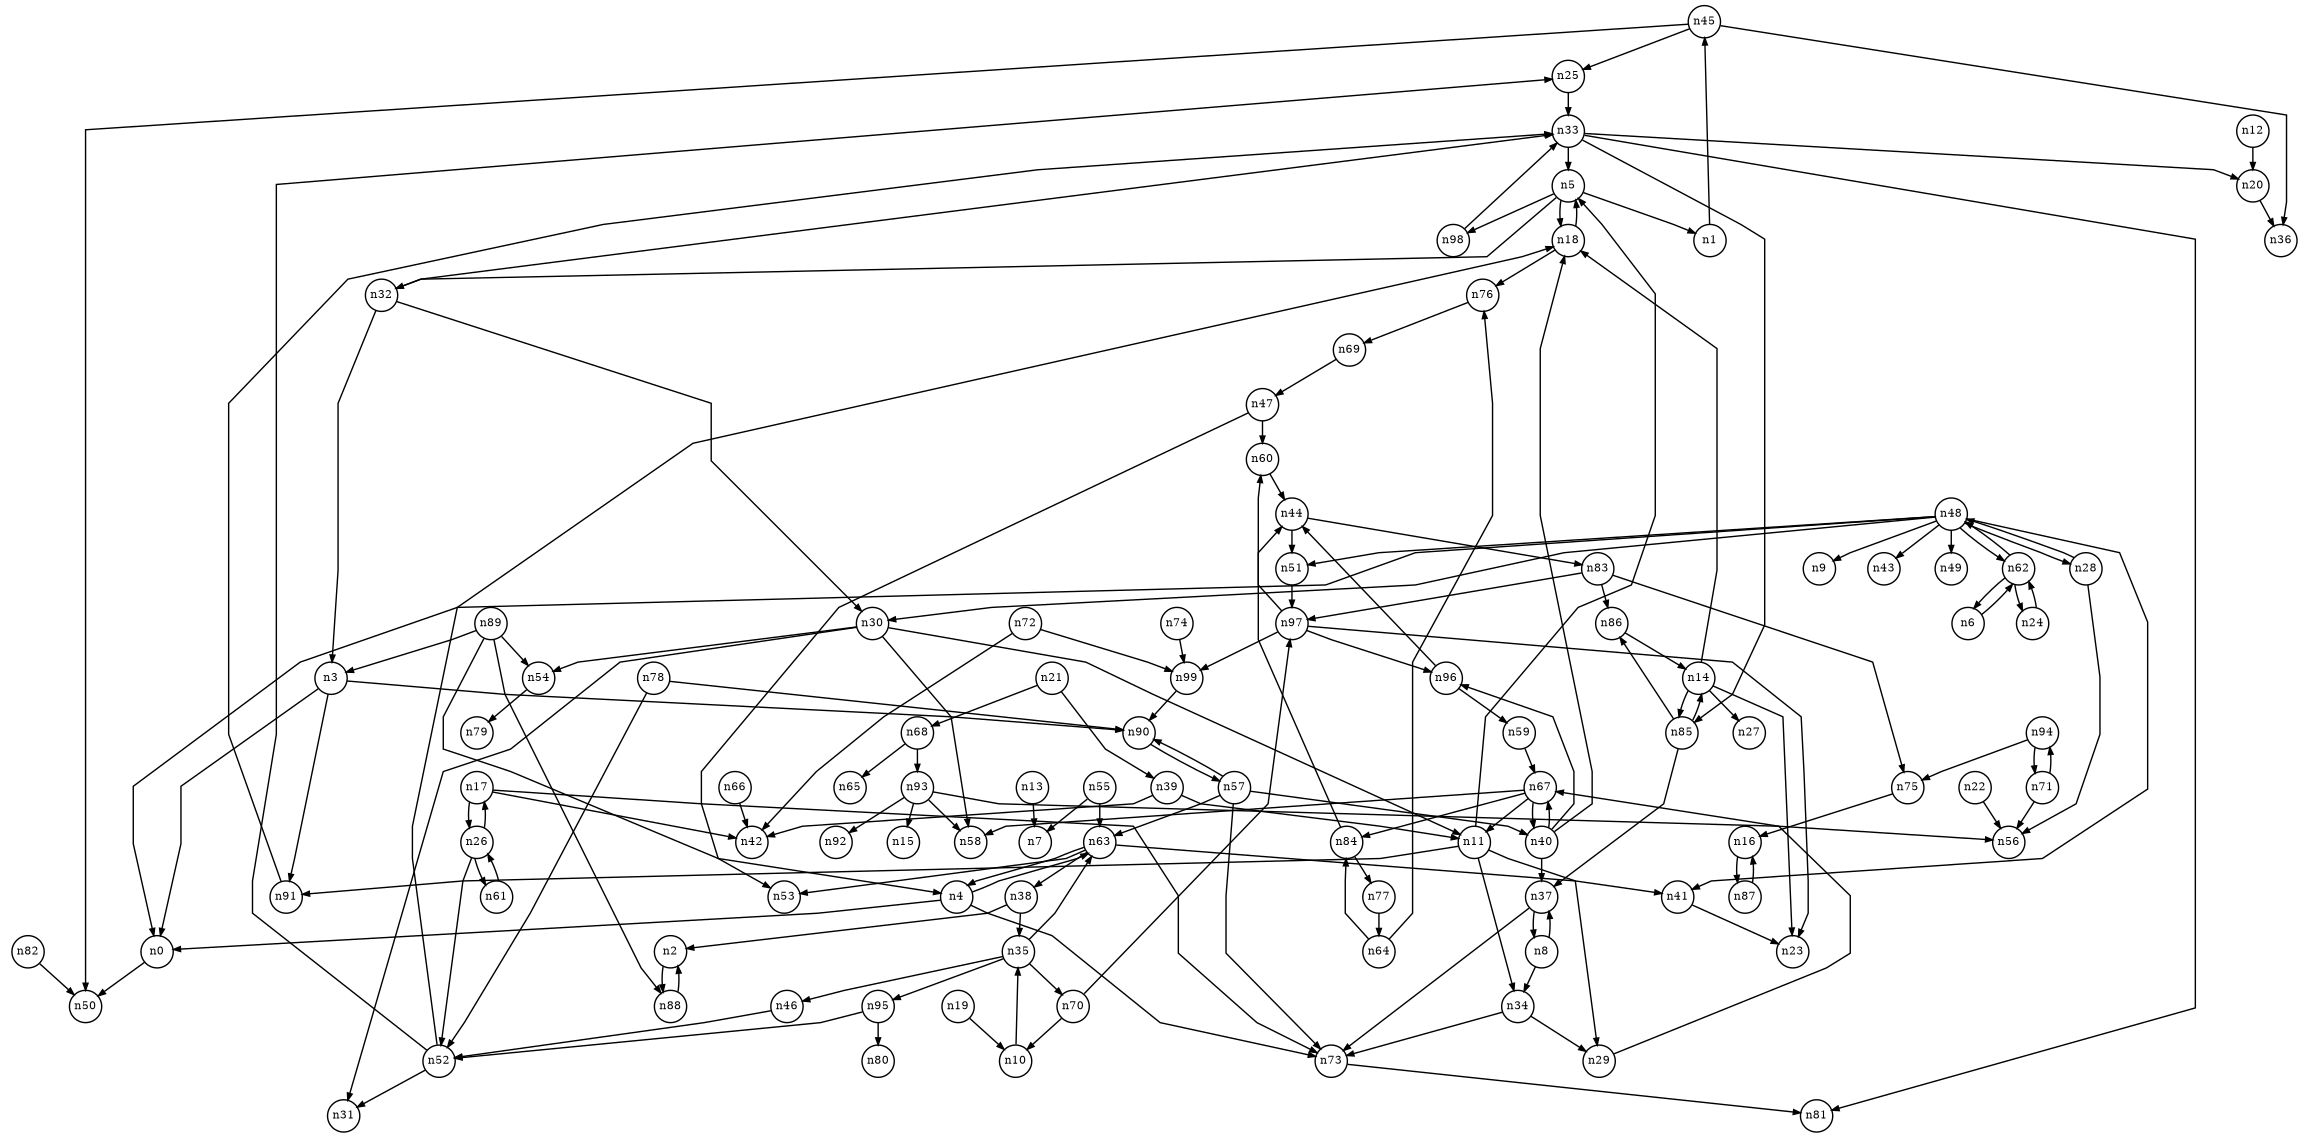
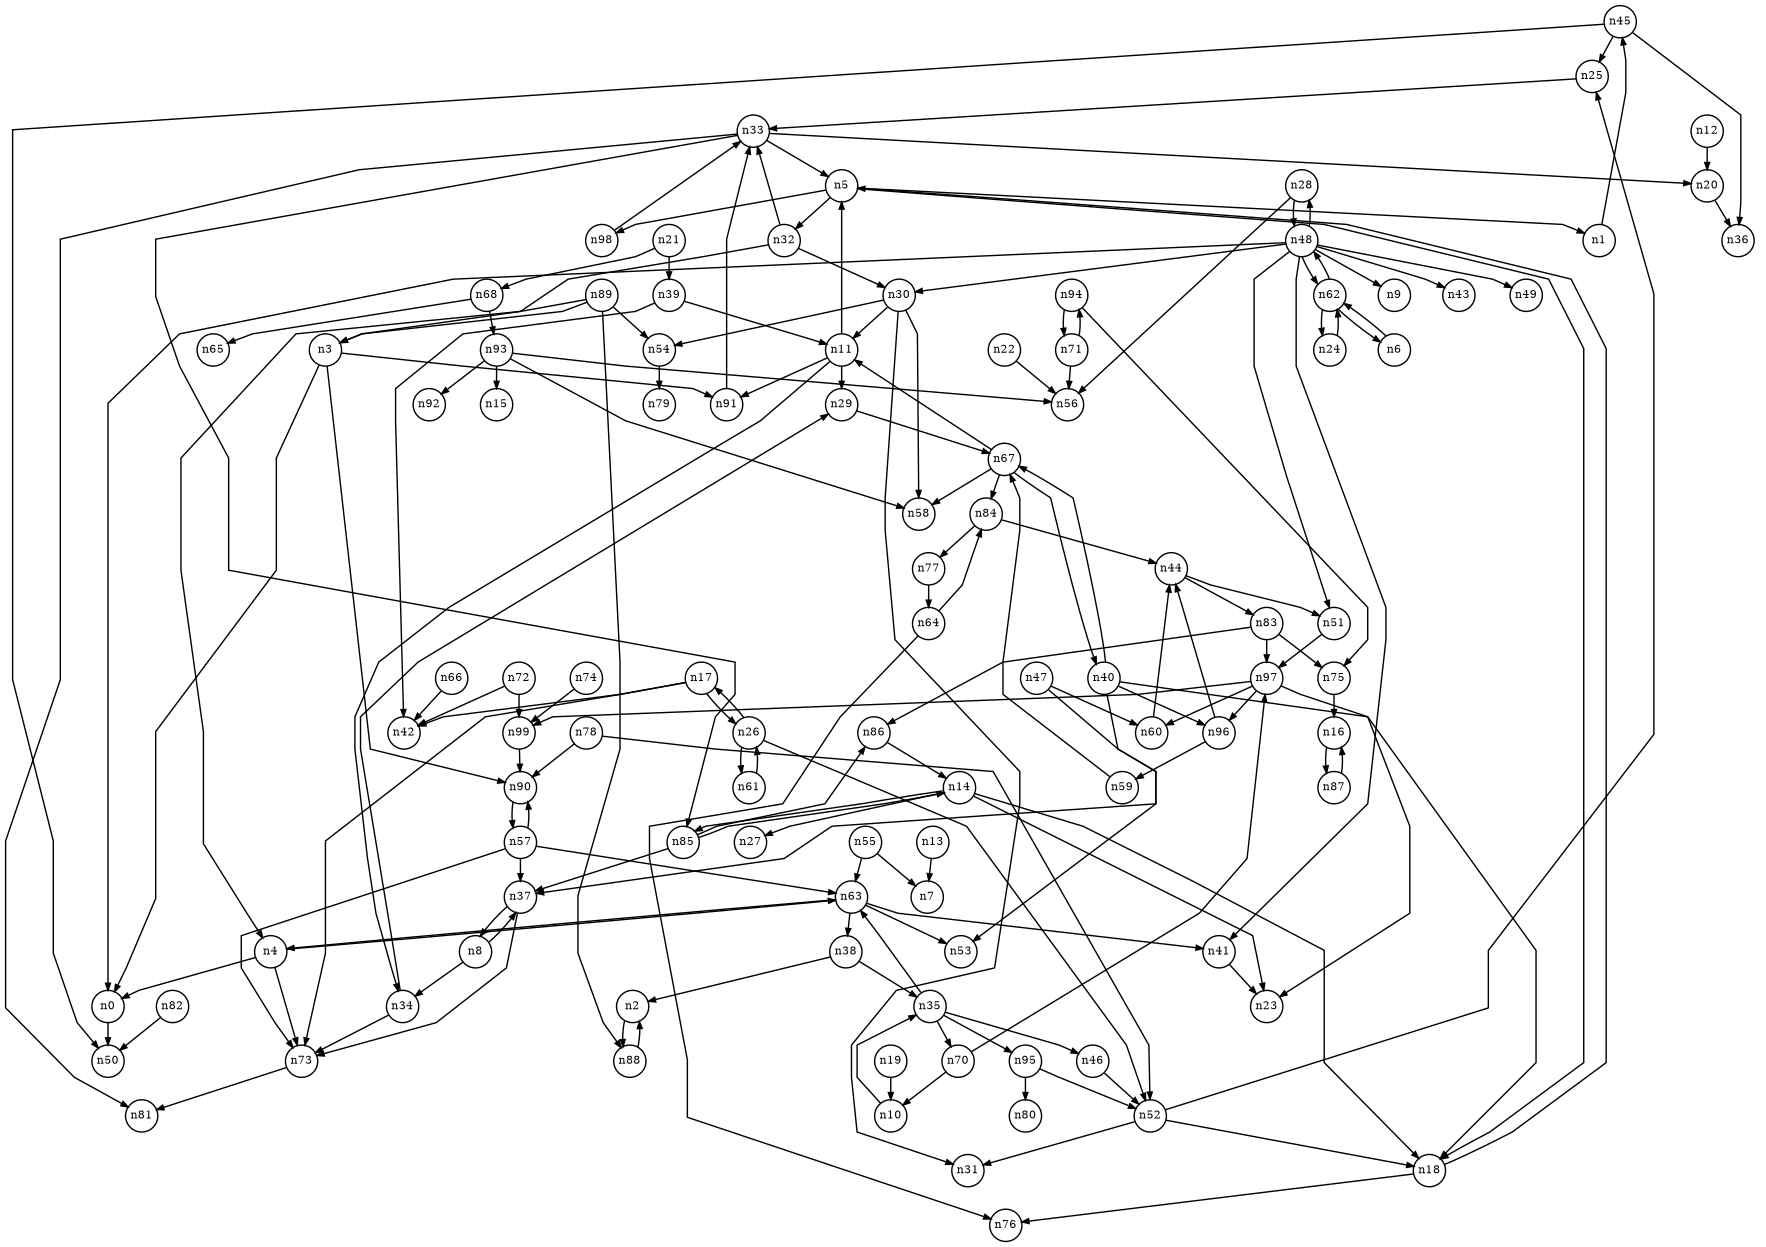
node "n69": removed
edge "n57" -> "n40": now "n57" -> "n37"
